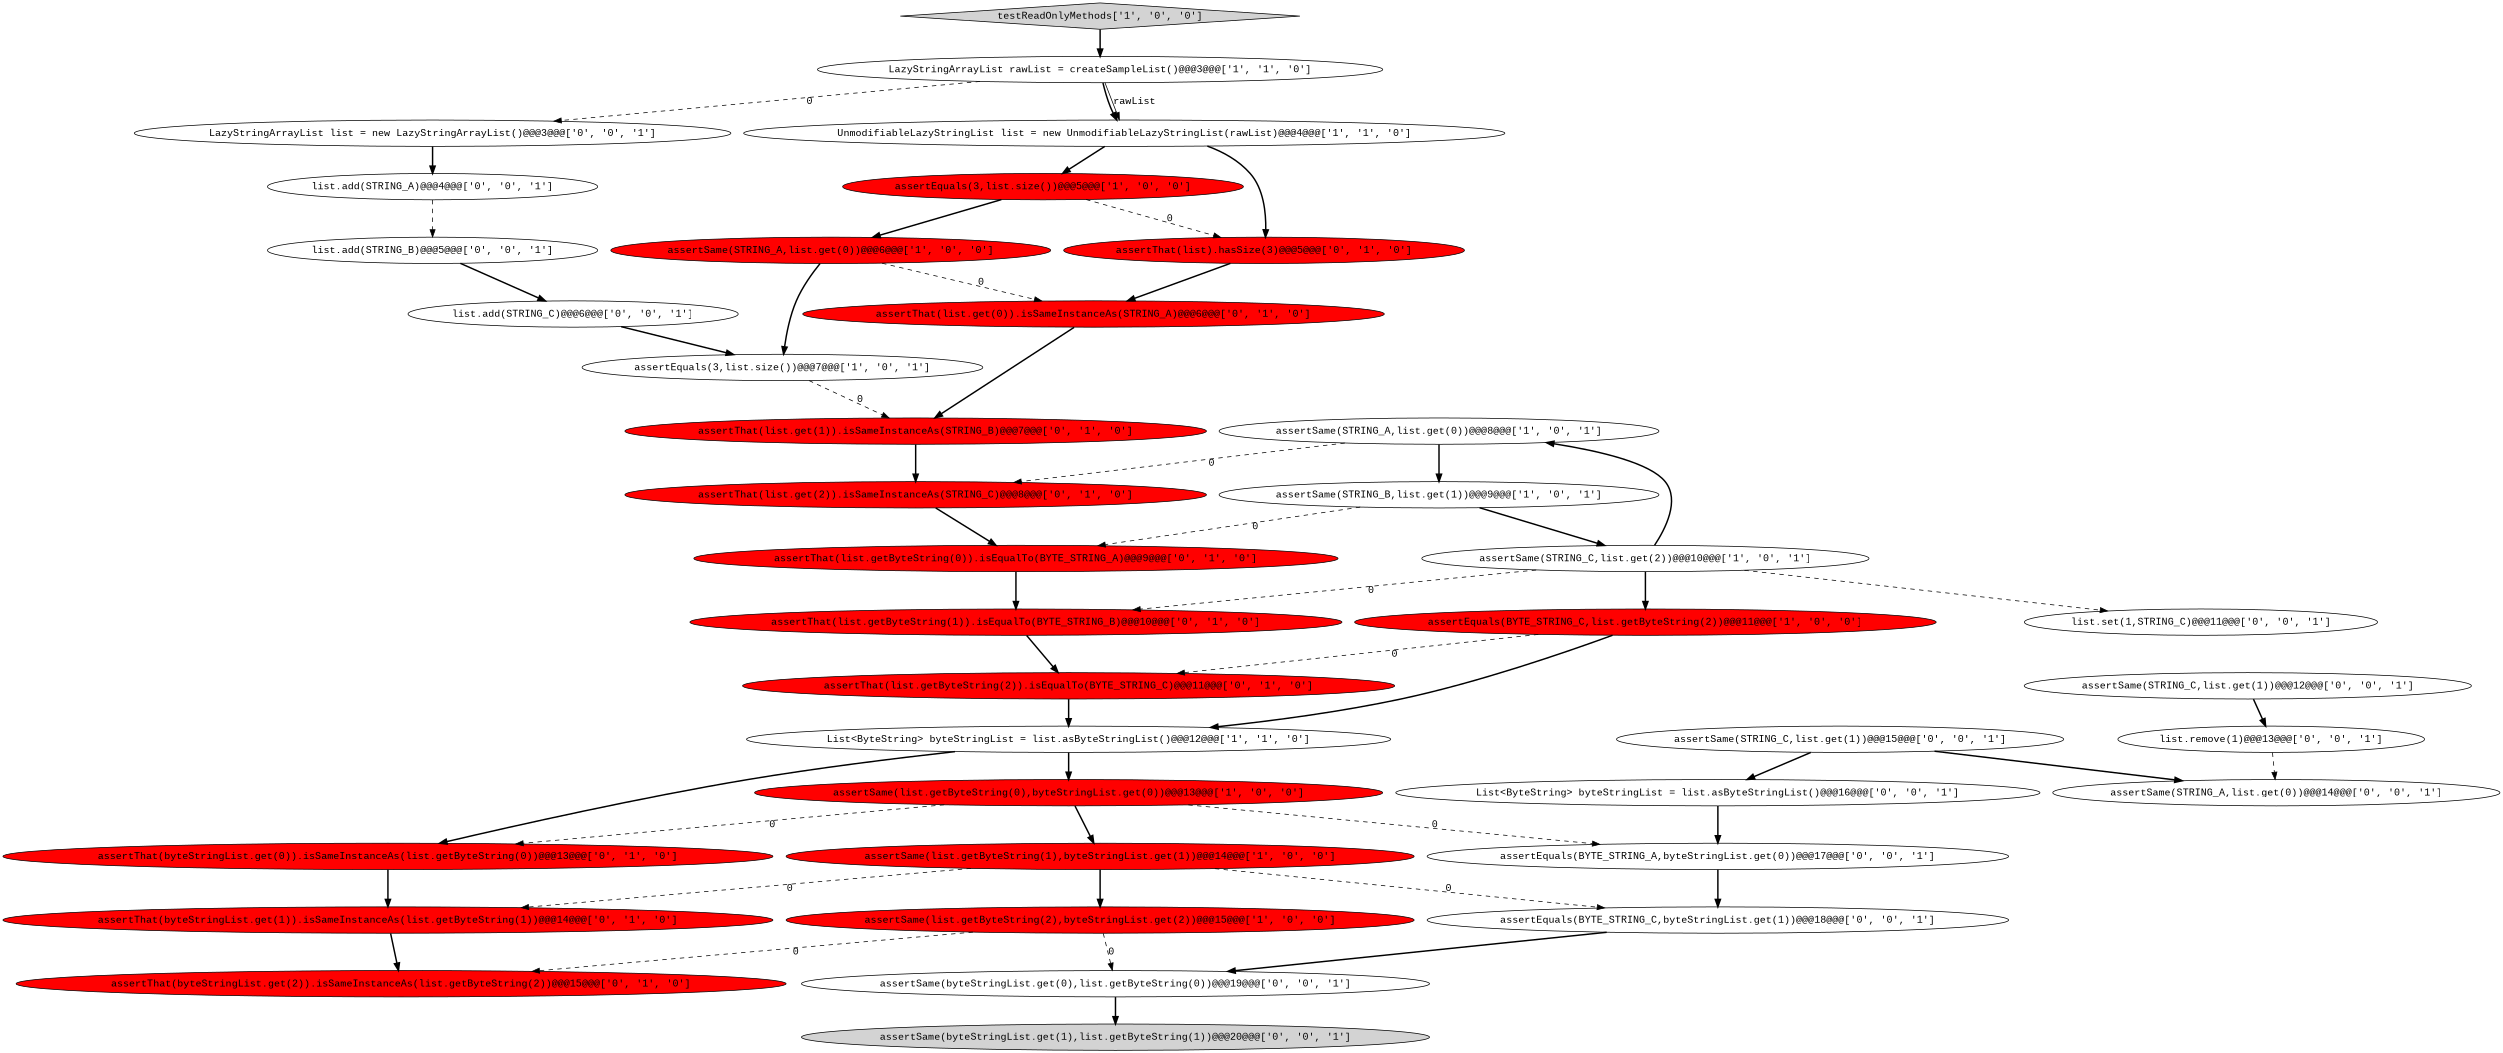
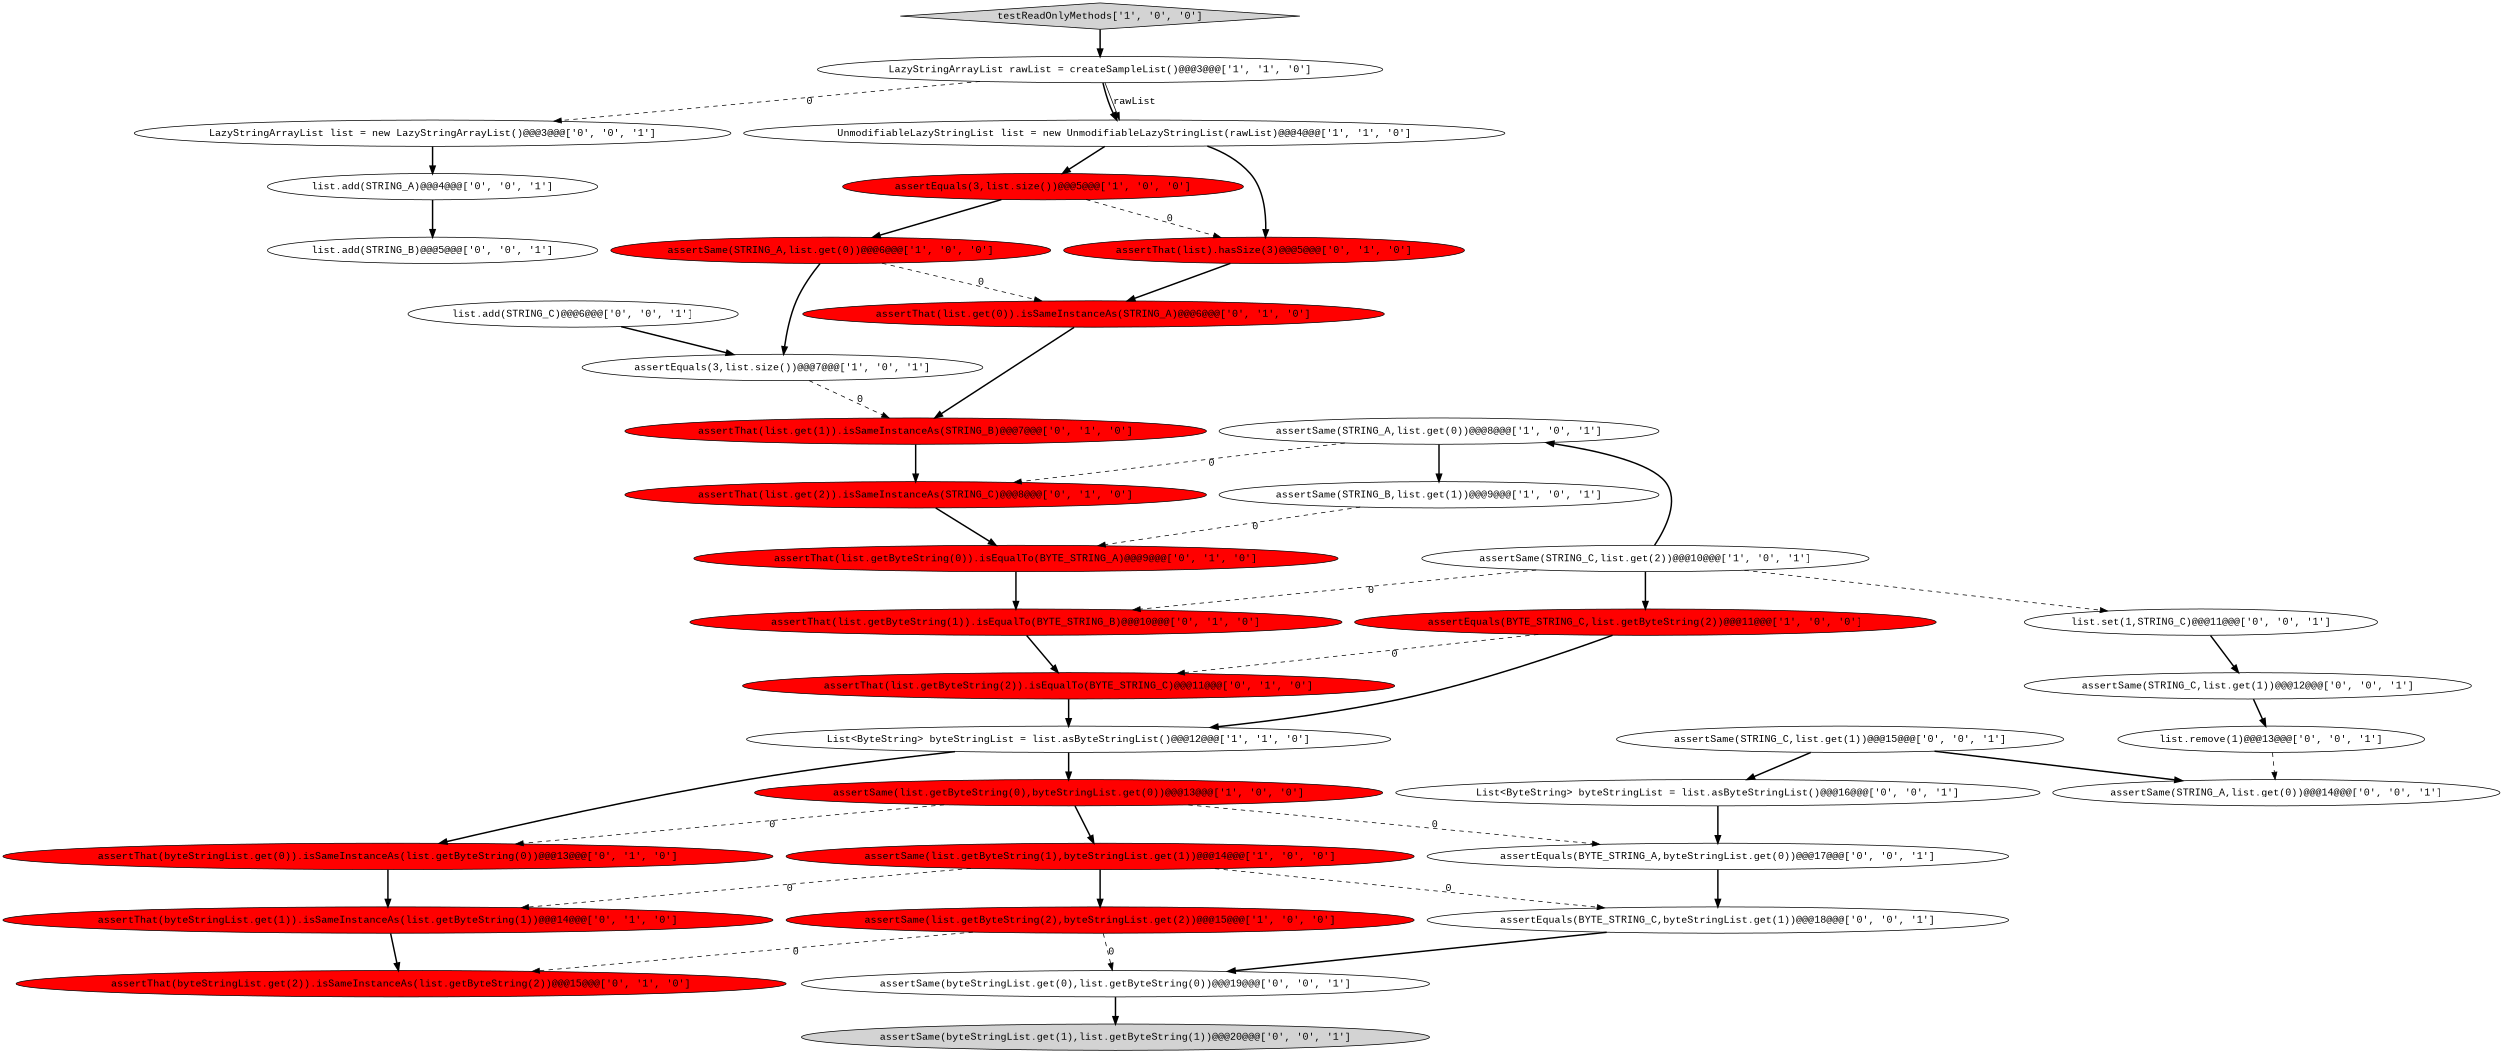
edge "list.add(STRING_A)@@@4@@@['0', '0', '1']" -> "list.add(STRING_B)@@@5@@@['0', '0', '1']": style dashed -> bold
edge "list.add(STRING_B)@@@5@@@['0', '0', '1']" -> "list.add(STRING_C)@@@6@@@['0', '0', '1']": removed
edge "assertSame(STRING_B,list.get(1))@@@9@@@['1', '0', '1']" -> "assertSame(STRING_C,list.get(2))@@@10@@@['1', '0', '1']": removed
edge "list.set(1,STRING_C)@@@11@@@['0', '0', '1']" -> "assertSame(STRING_C,list.get(1))@@@12@@@['0', '0', '1']": added
